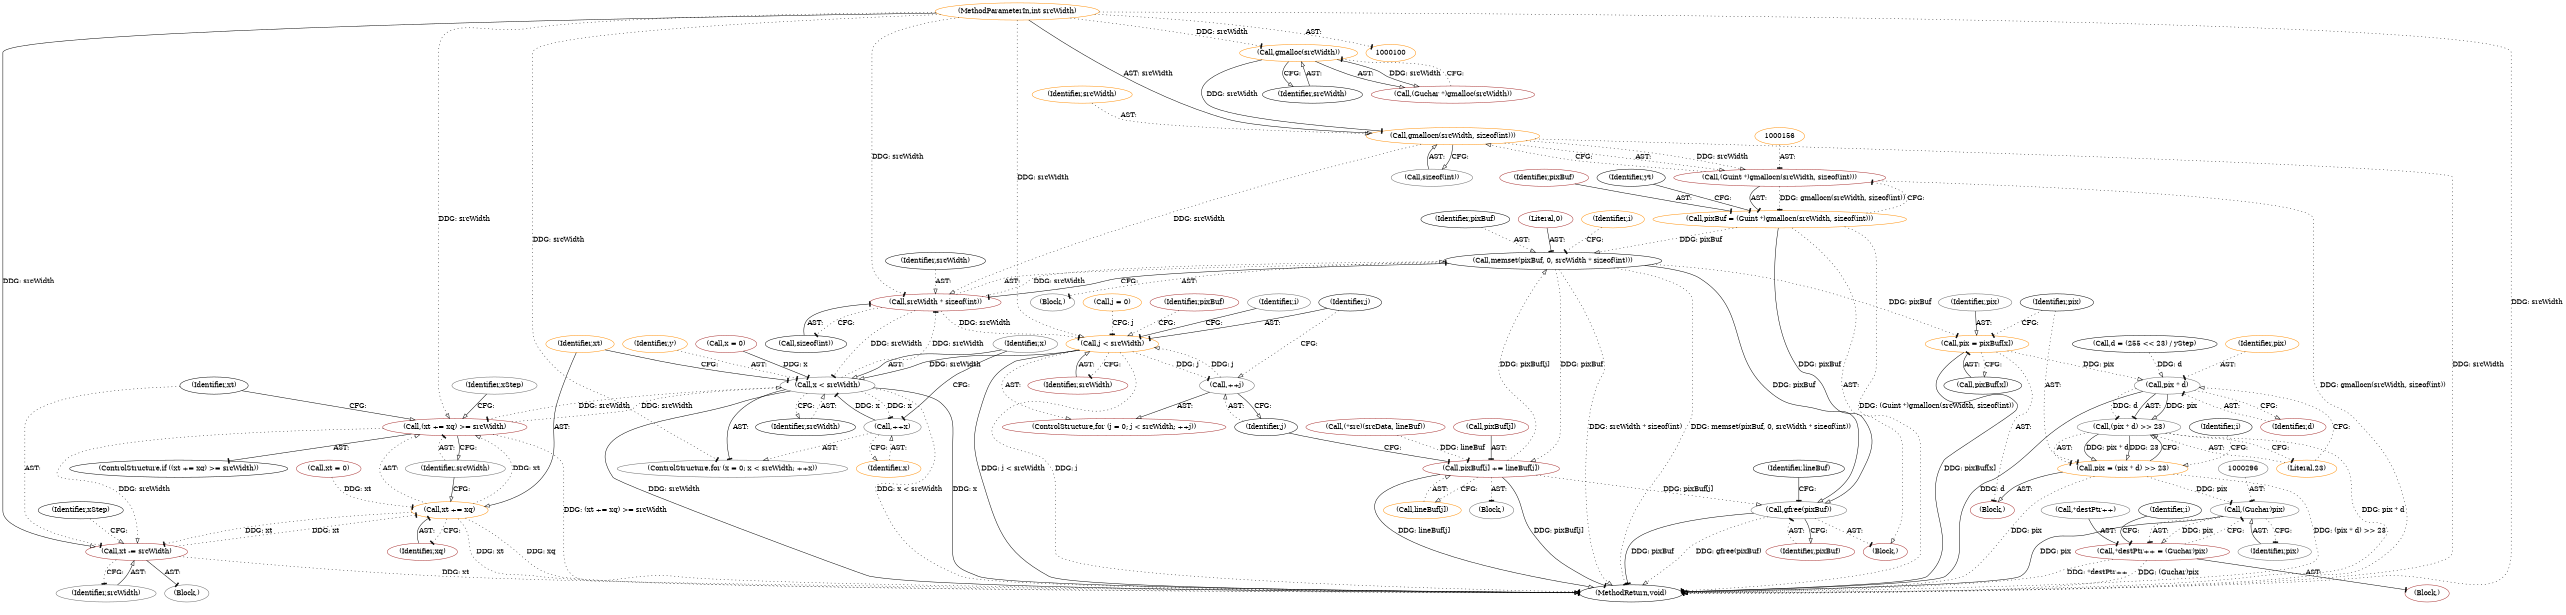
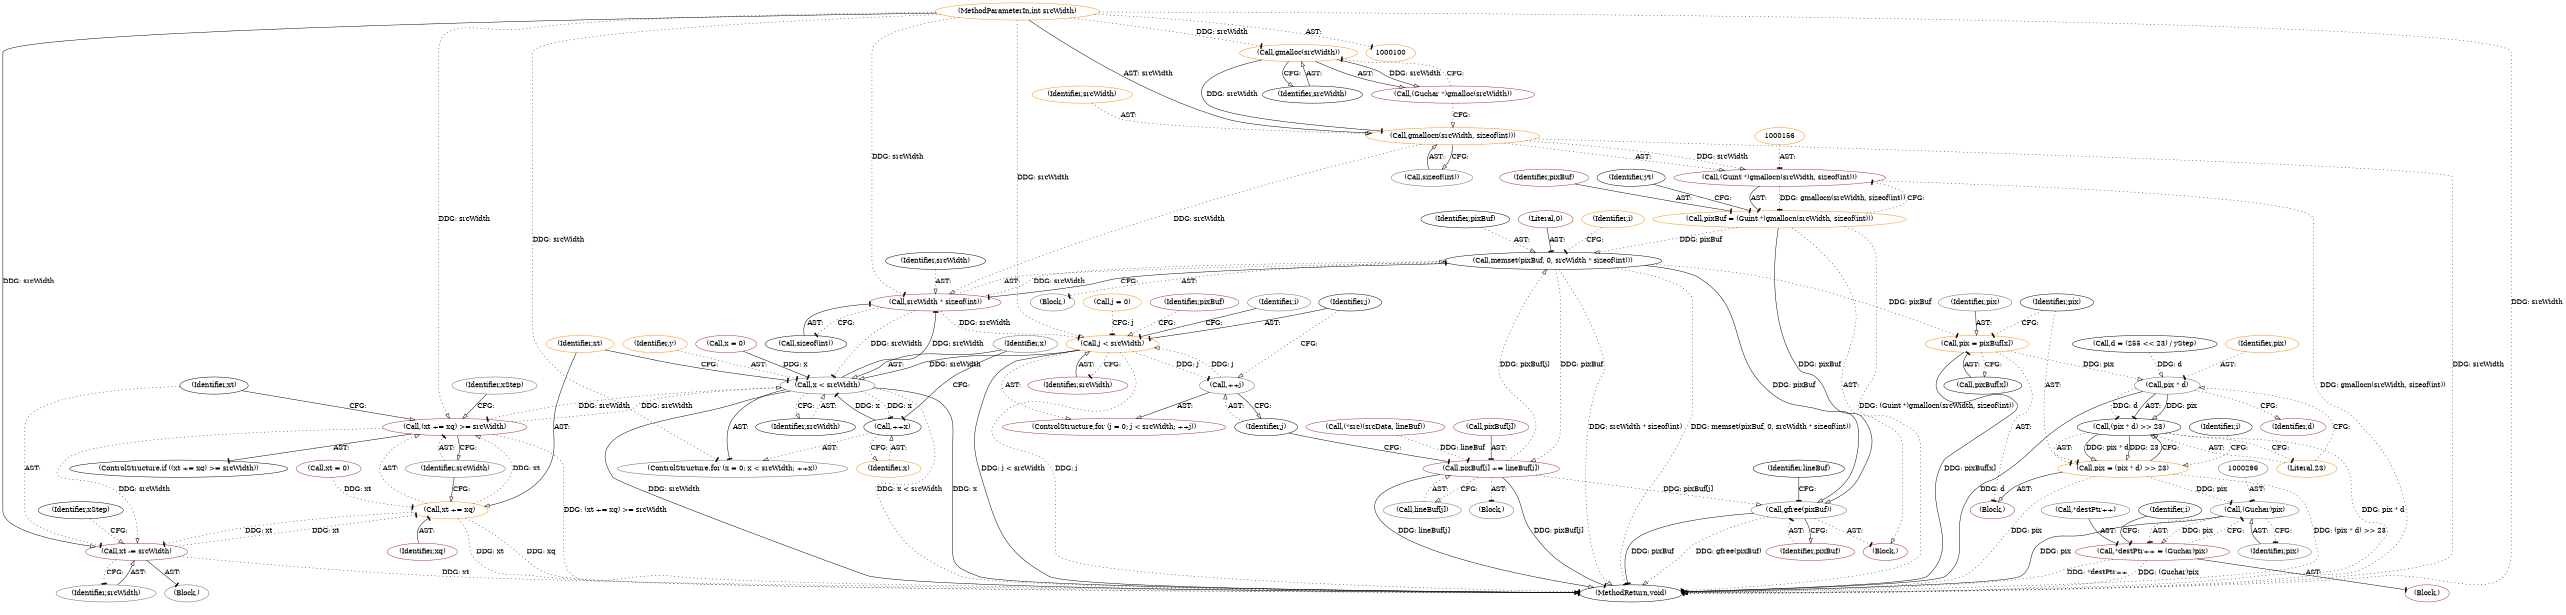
edge "(Call,(Guint *)gmallocn(srcWidth, sizeof(int)))" -> "(Call,gmallocn(srcWidth, sizeof(int)))": now "(Call,(Guchar *)gmalloc(srcWidth))" -> "(Call,gmallocn(srcWidth, sizeof(int)))"
edge "(Call,x < srcWidth)" -> "(Call,srcWidth * sizeof(int))": style dotted -> solid
edge "(Identifier,d)" -> "(Call,pix * d)": removed, label "AST:"
node "(Call,++x)": color gray40 -> black
node "(Call,(pix * d) >> 23)": color gray40 -> black
node "(Call,lineBuf[j])": color darkorange -> gray40
edge "(Call,xt += xq)" -> "(Identifier,xq)": removed, label "CFG:"
